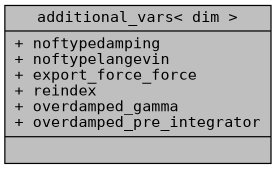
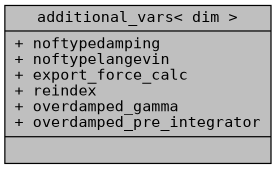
node "additional_vars< dim >": text "+ export_force_force" -> "+ export_force_calc"
